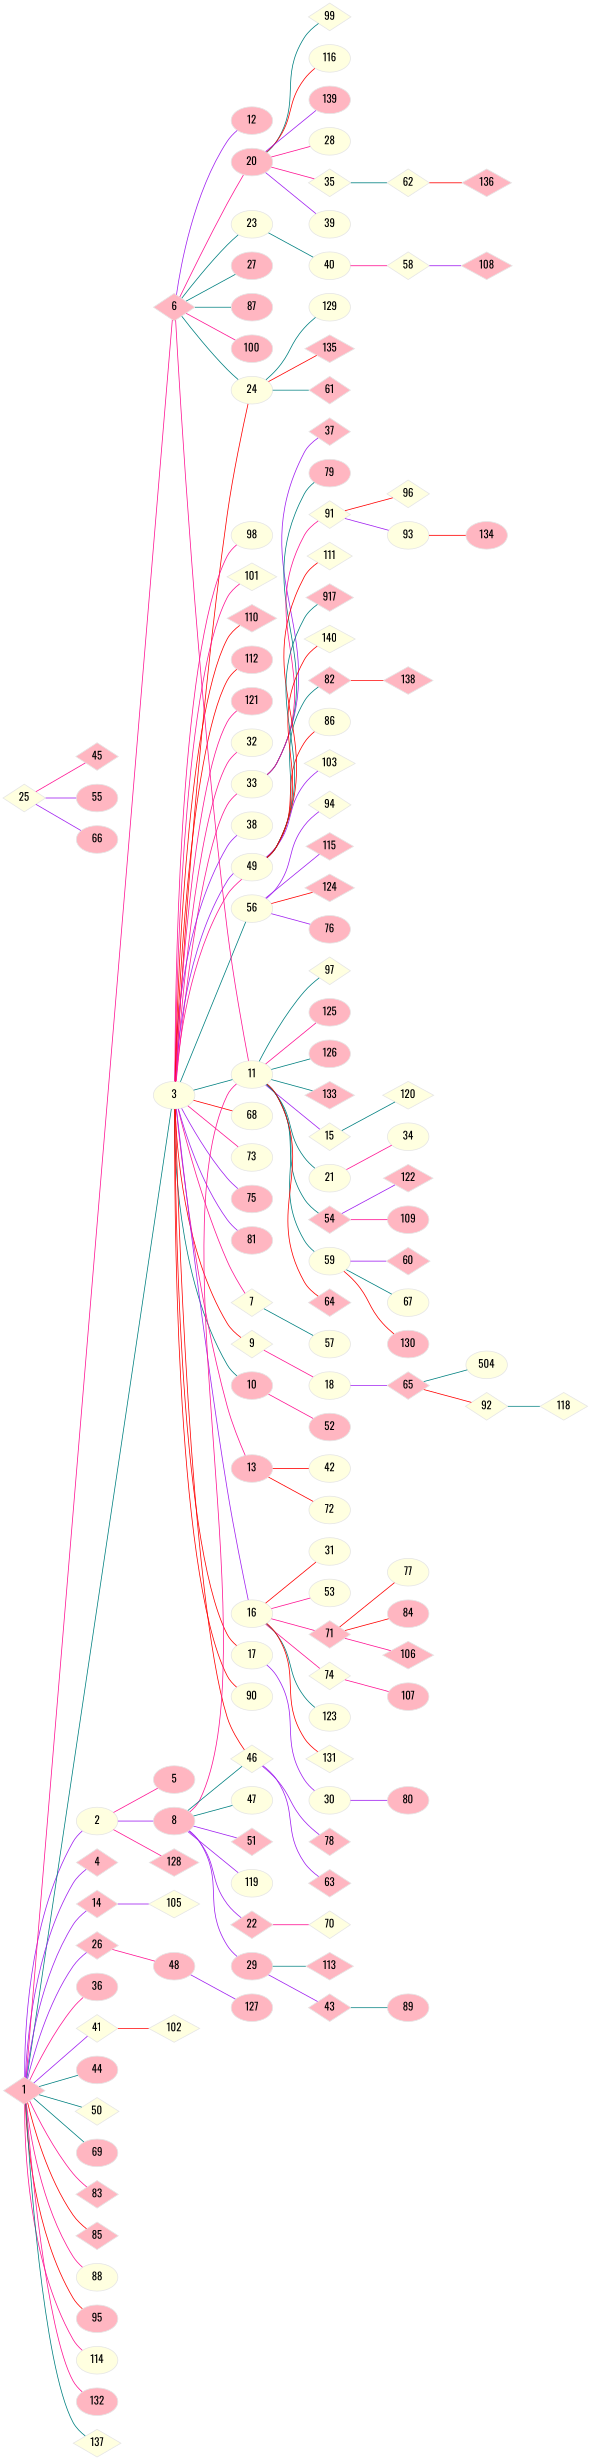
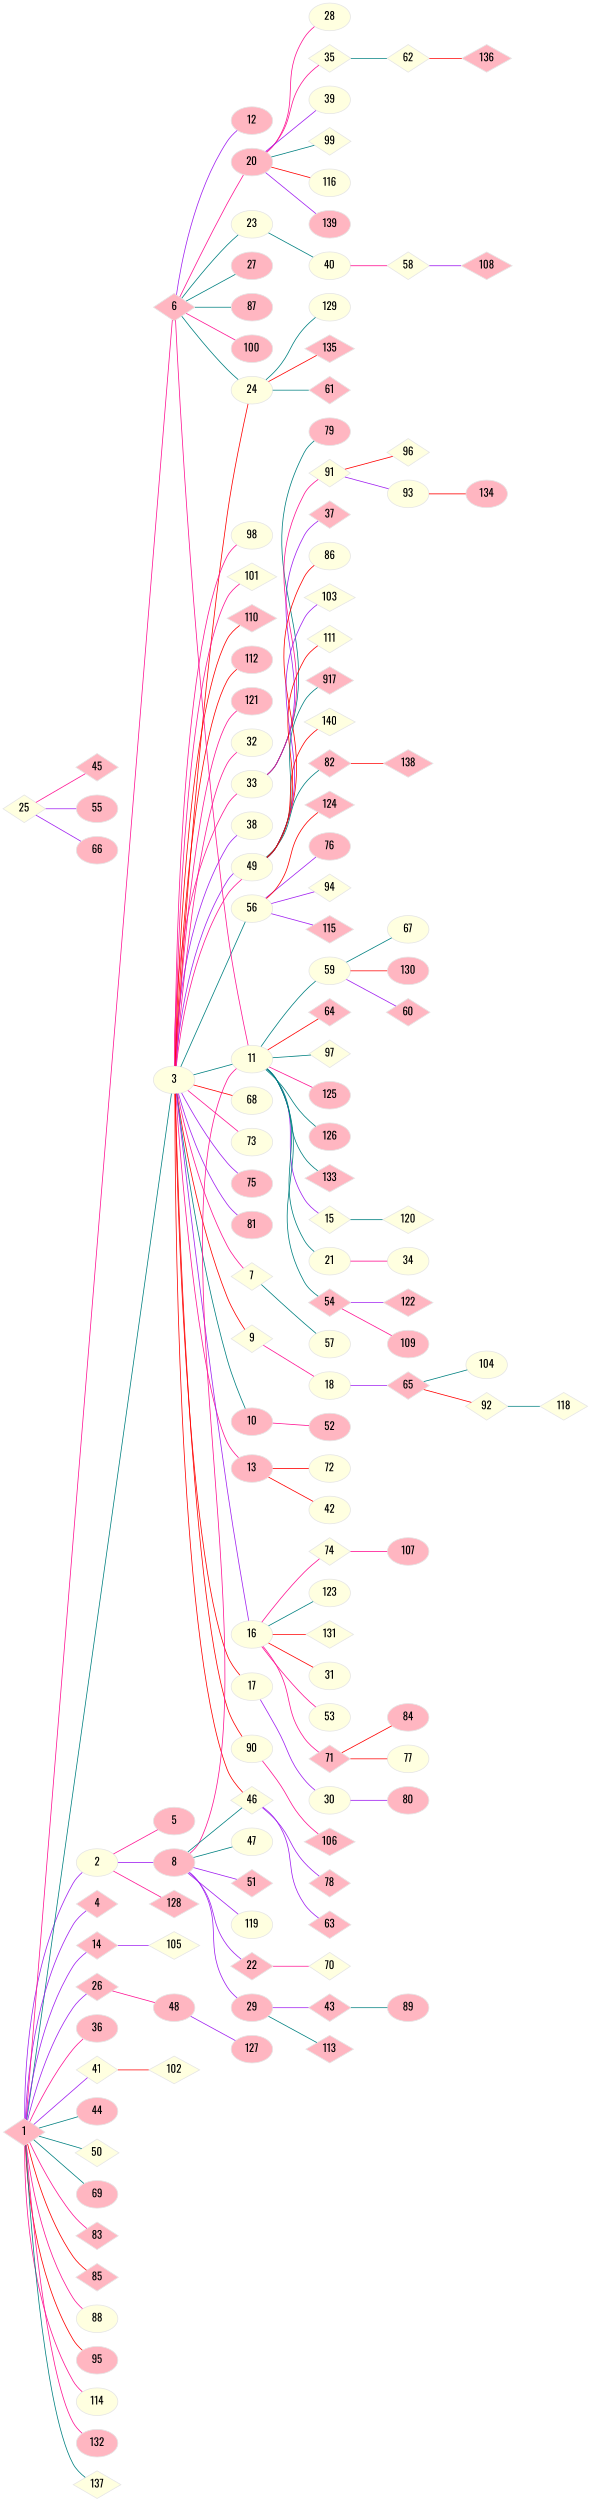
node "504": label "504" -> "104"
edge "71" -- "106": now "90" -- "106"
